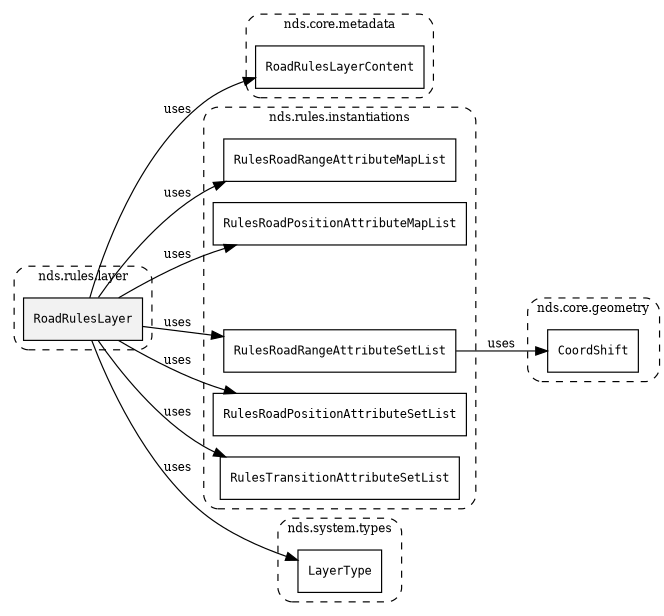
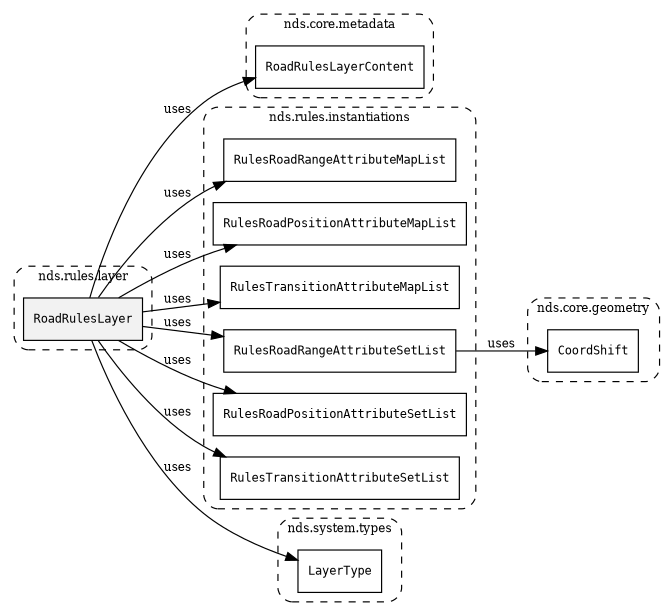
node "RulesTransitionAttributeMapList": added
